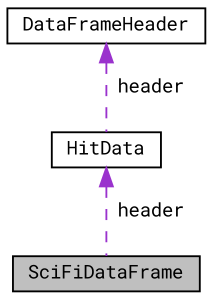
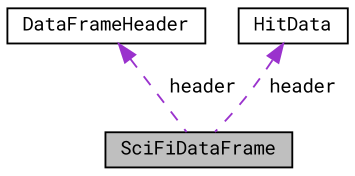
edge "HitData" -> "DataFrameHeader": now "SciFiDataFrame" -> "DataFrameHeader"
